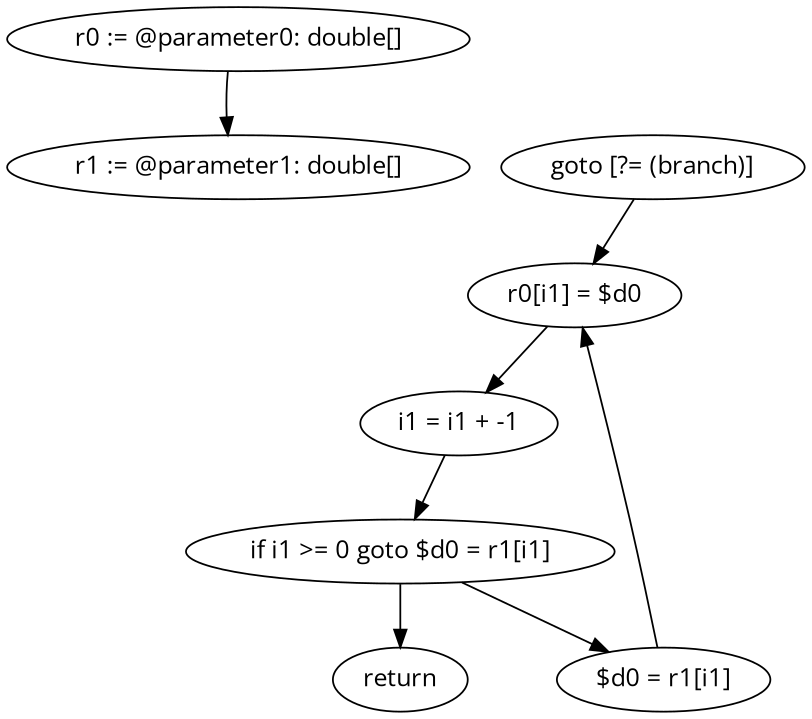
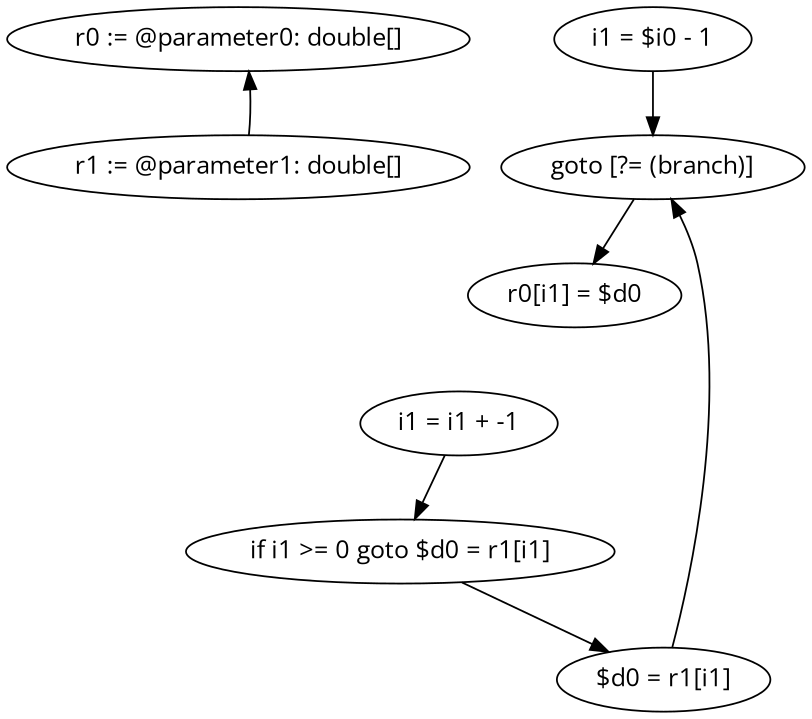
node "i1 = $i0 - 1": added
edge "r0 := @parameter0: double[]" -> "r1 := @parameter1: double[]": reversed
edge "r0[i1] = $d0" -> "i1 = i1 + -1": removed
edge "$d0 = r1[i1]" -> "r0[i1] = $d0": now "$d0 = r1[i1]" -> "goto [?= (branch)]"
node "return": removed
